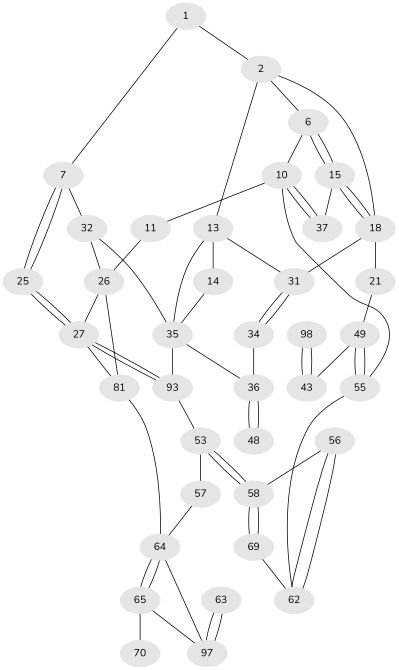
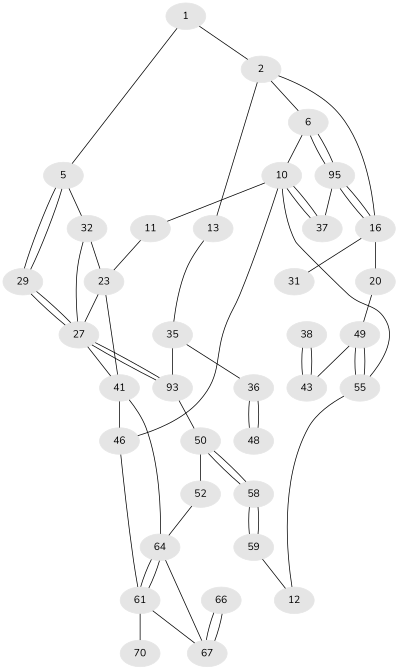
node "7": label "7" -> "5"
node "15": label "15" -> "95"
node "18": label "18" -> "16"
edge "13" -- "31": removed
edge "32" -- "35": now "32" -- "27"
node "25": label "25" -> "29"
node "26": label "26" -> "23"
node "14": removed
node "21": label "21" -> "20"
node "34": removed
node "98": label "98" -> "38"
node "81": label "81" -> "41"
node "46": added
node "53": label "53" -> "50"
node "56": removed
node "57": label "57" -> "52"
node "69": label "69" -> "59"
node "65": label "65" -> "61"
node "63": label "63" -> "66"
node "62": label "62" -> "12"
node "97": label "97" -> "67"
